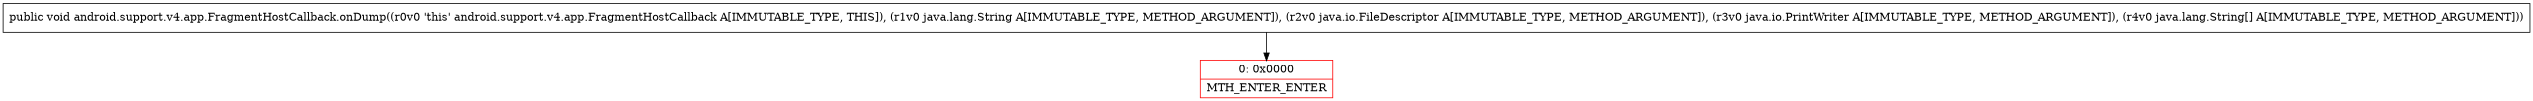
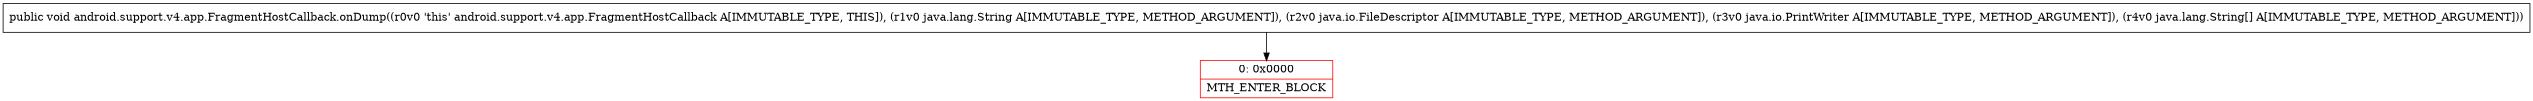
node "0: 0x0000": text "MTH_ENTER_ENTER" -> "MTH_ENTER_BLOCK"
